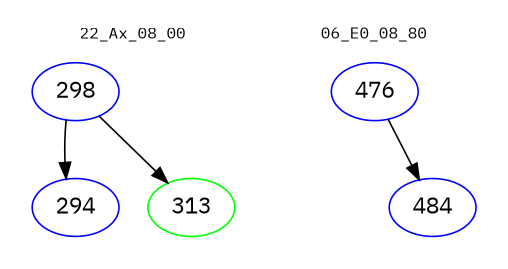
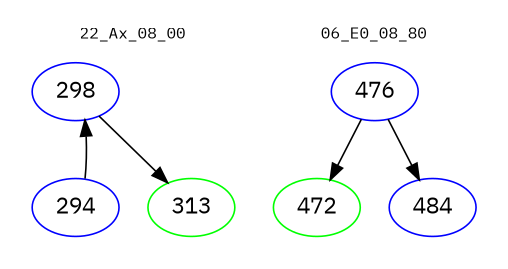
edge "298" -> "294": reversed
node "472": added
